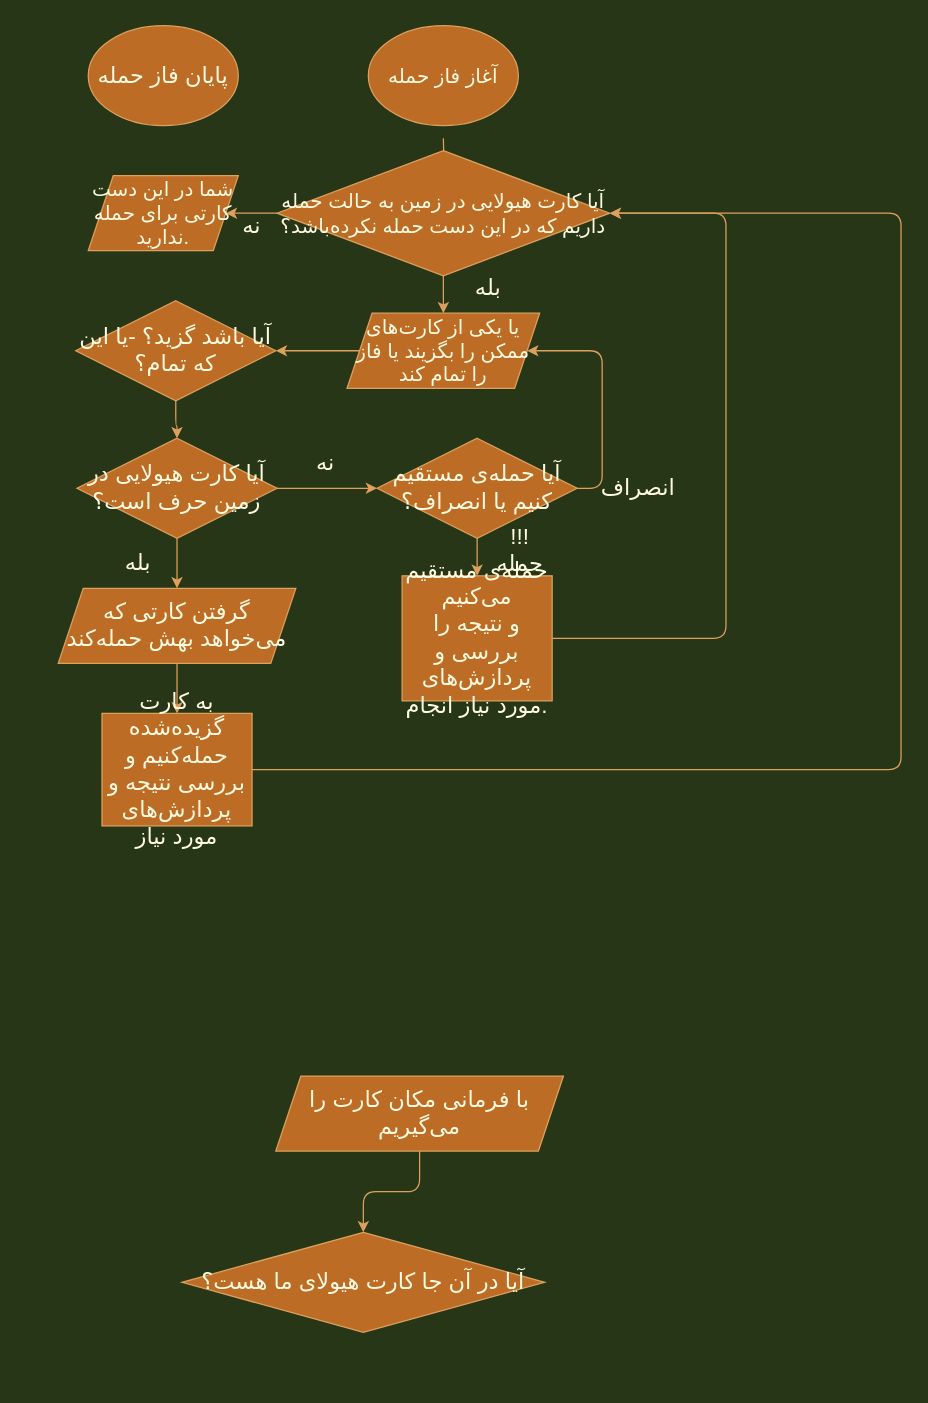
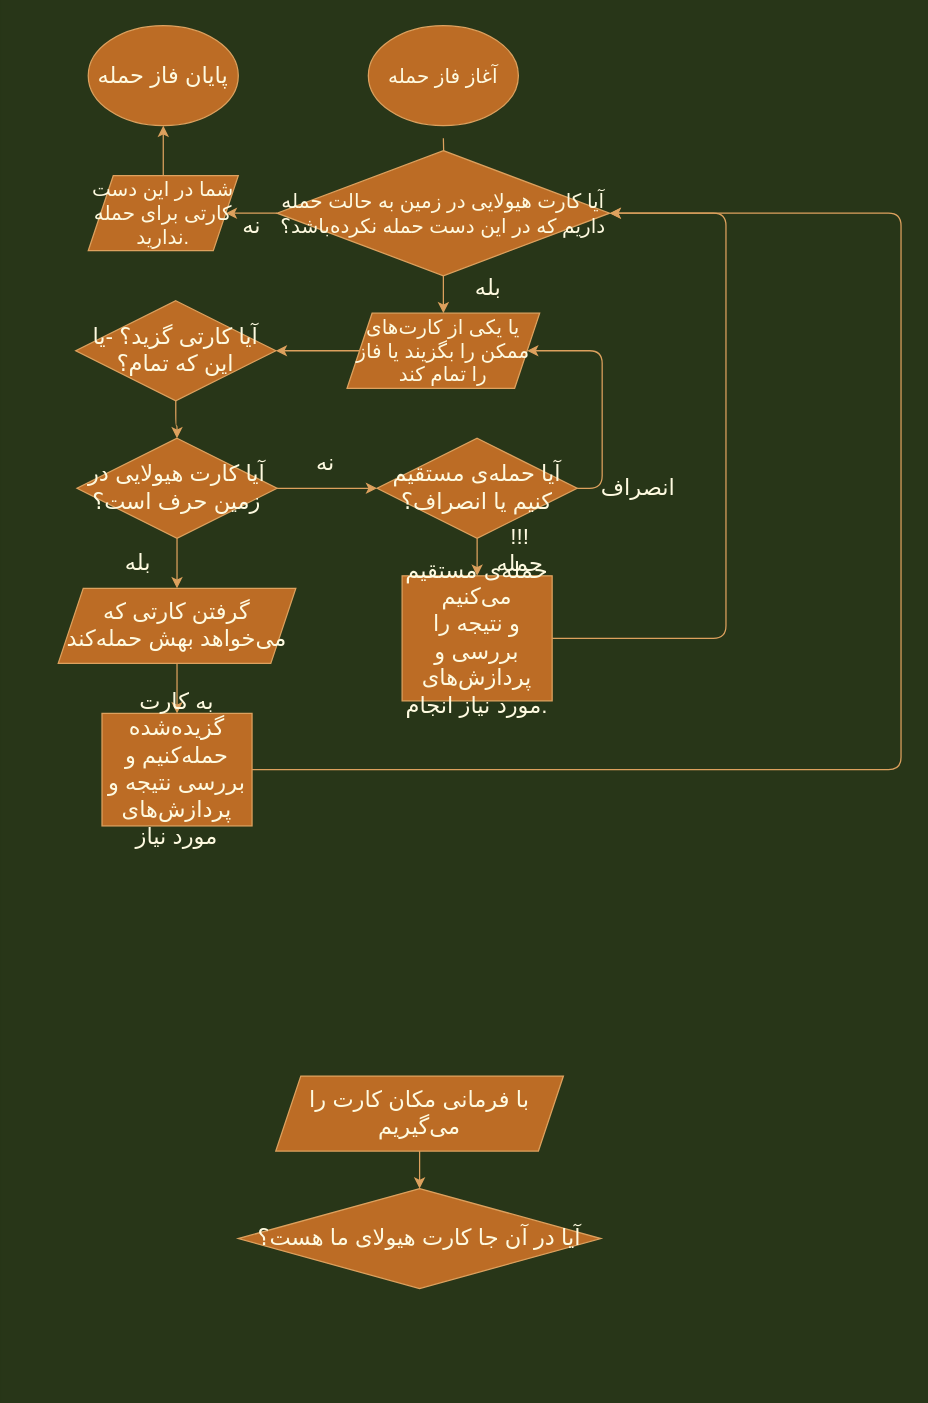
edge "شما در این دست کارتی برای حمله ندارید." -> "پایان فاز حمله": added
node "آیا باشد گزید؟ -یا این که تمام؟": label "آیا باشد گزید؟ -یا این که تمام؟" -> "آیا کارتی گزید؟ -یا این که تمام؟"
node "آیا در آن جا کارت هیولای ما هست؟": moved (363, 1282) -> (419, 1238)
